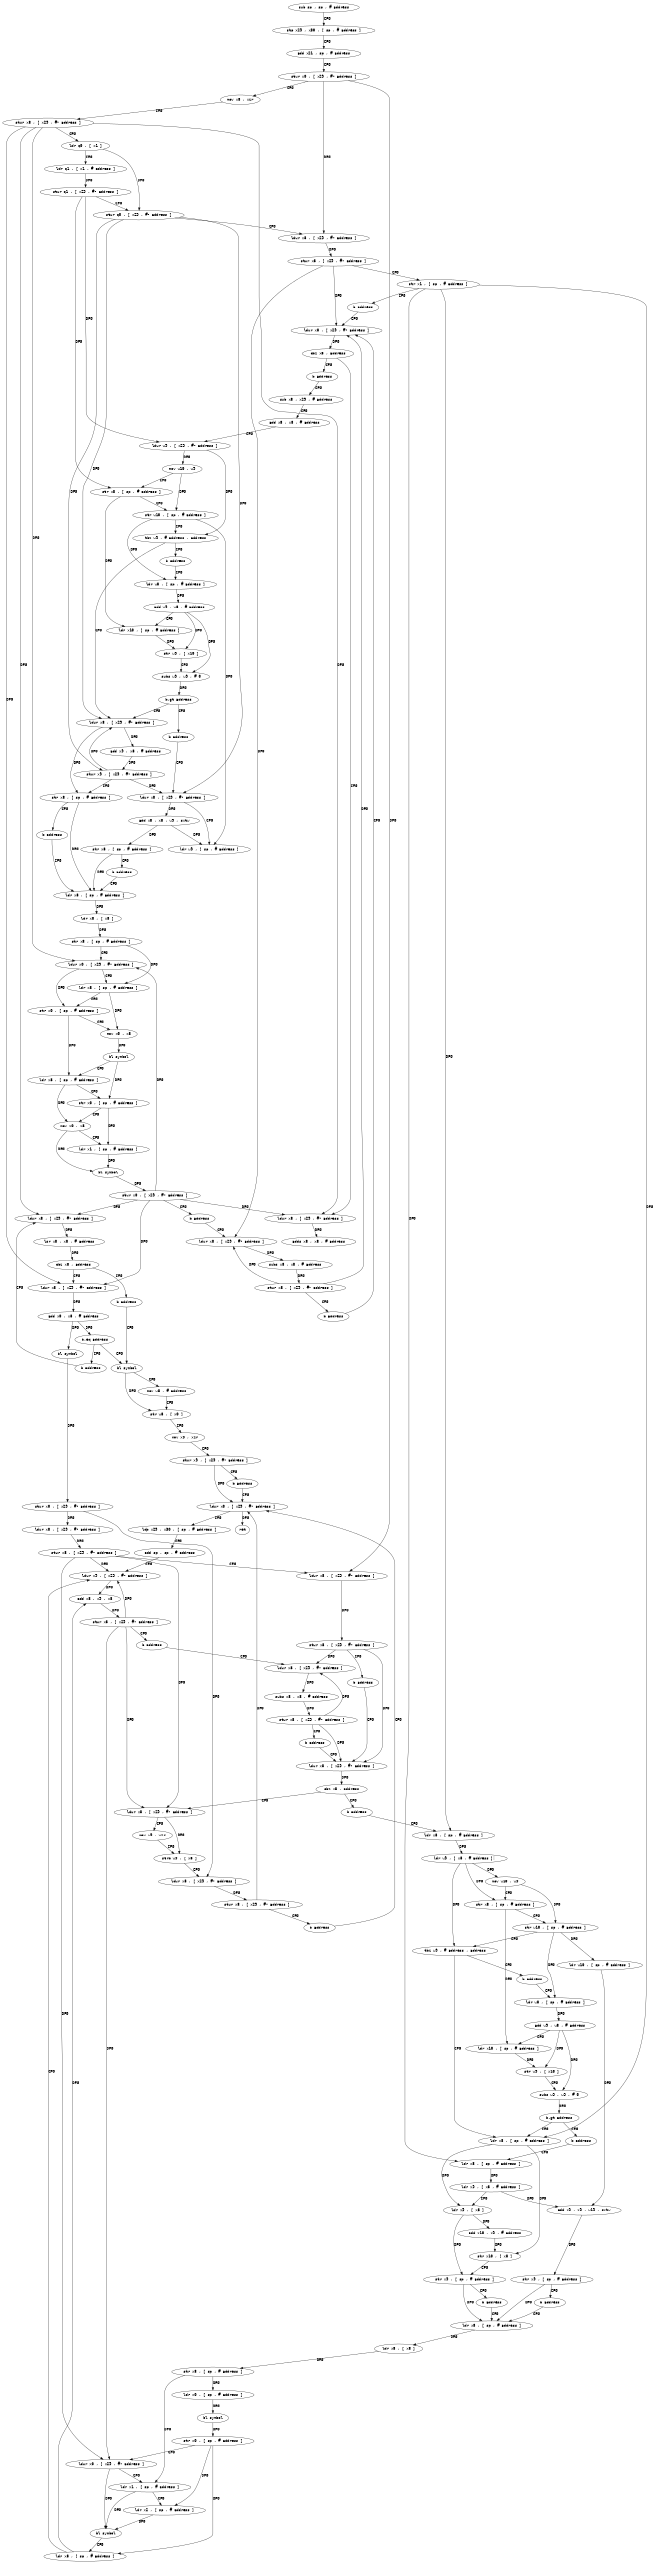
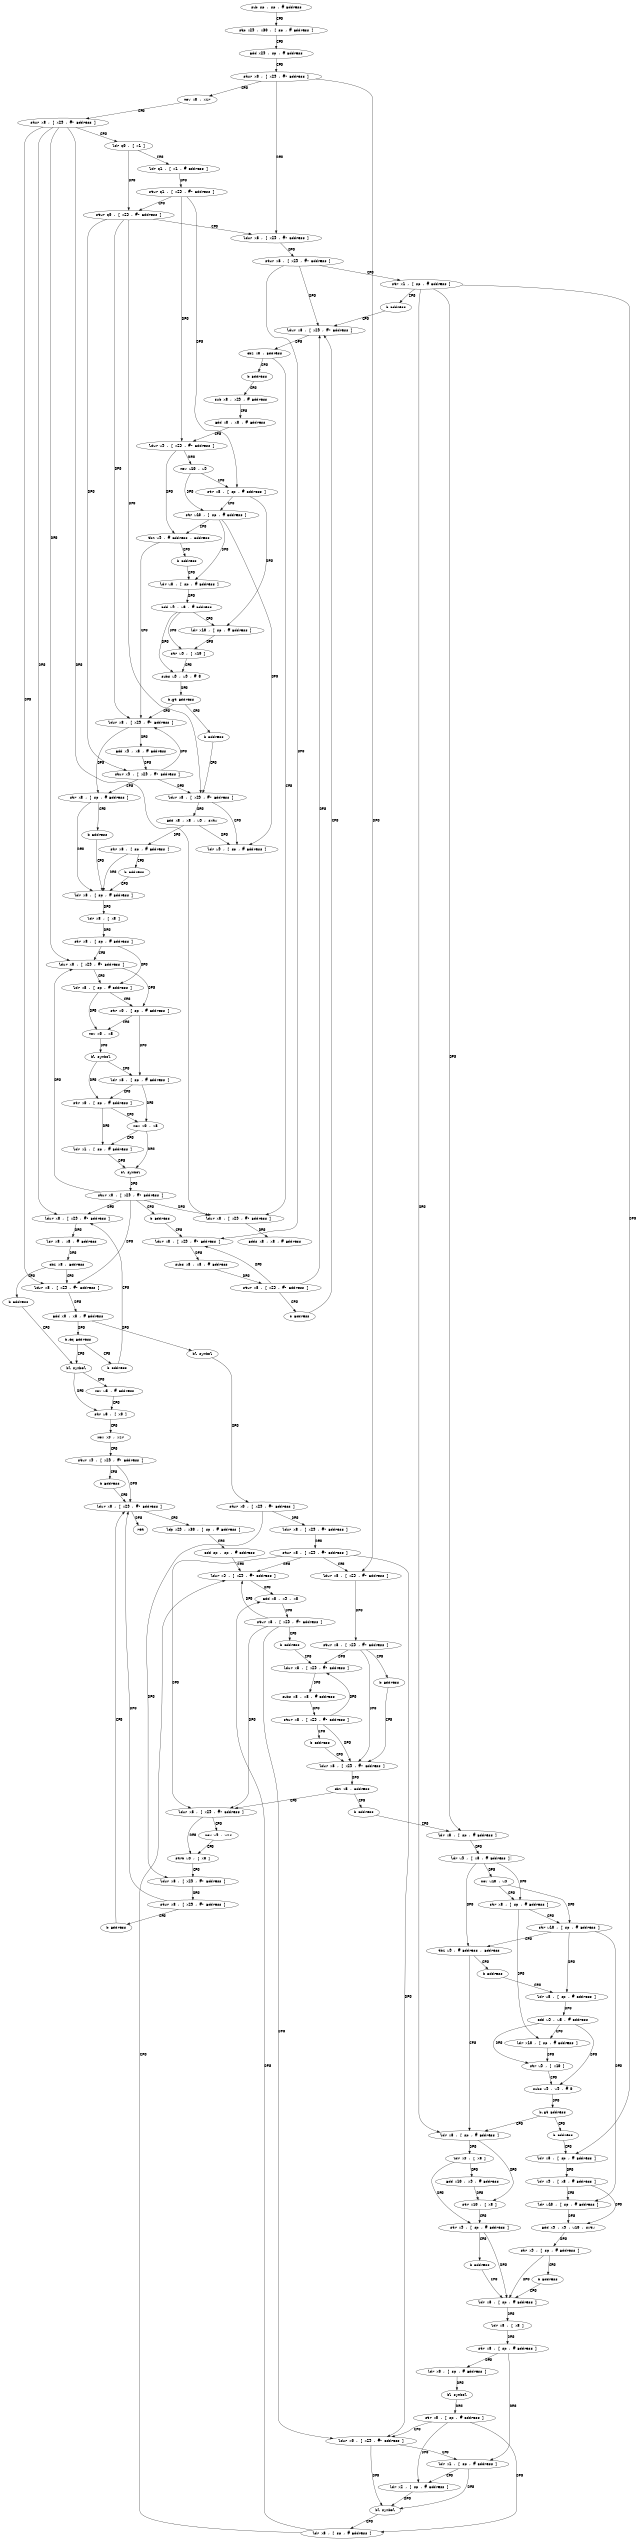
node "add x21 , sp , # address": label "add x21 , sp , # address" -> "add x29 , sp , # address"
edge "ldr x9 , [ x8 , # address ]" -> "ldr x9 , [ x8 ]": now "ldr x9 , [ x8 , # address ]" -> "ldr w10 , [ sp , # address ]"
node "add x9 , x9 , w19 , sxtw": label "add x9 , x9 , w19 , sxtw" -> "add x9 , x9 , w10 , sxtw"
